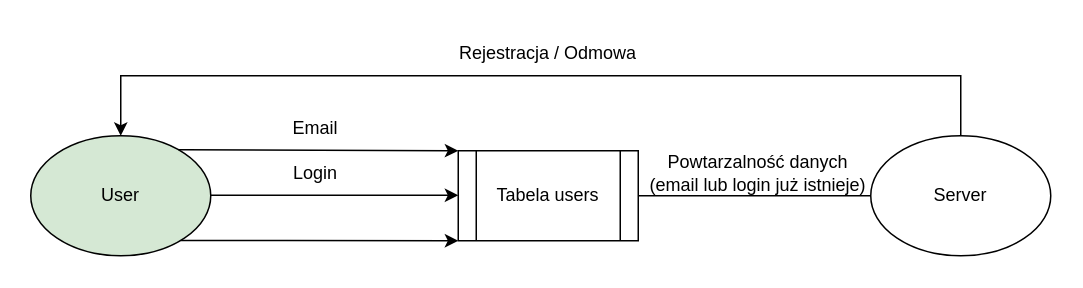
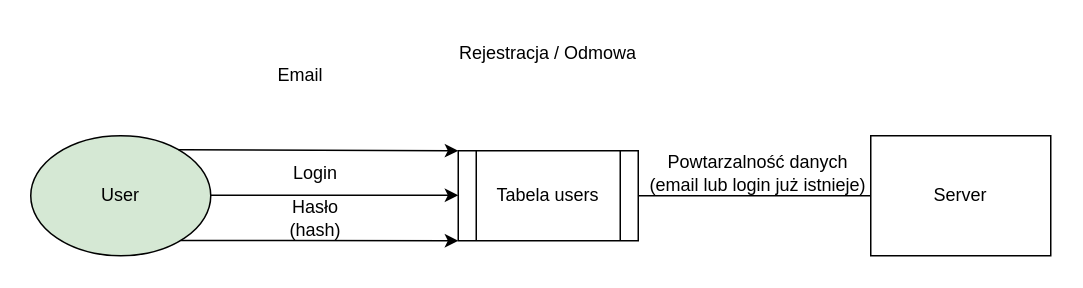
edge "Server" -> "User": removed
node "Email": moved (316, 128) -> (301, 76)
node "Server": shape ellipse -> rectangle
node "Hasło (hash)": added
